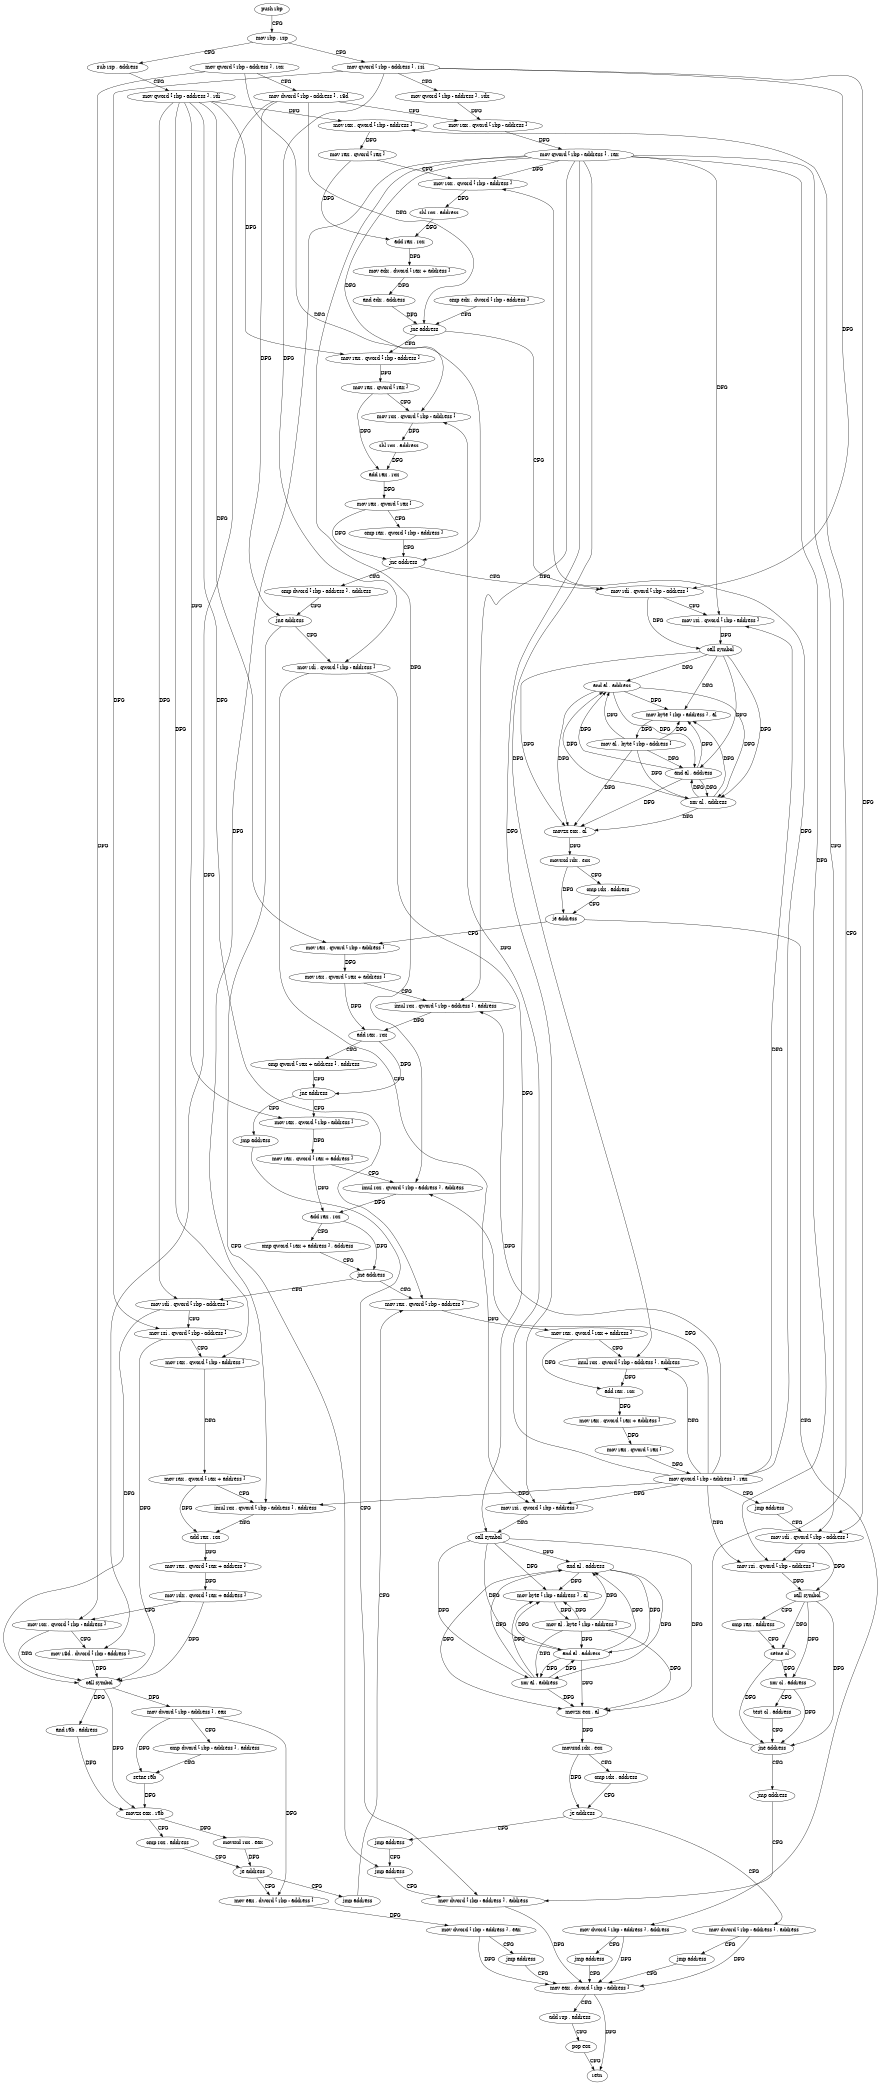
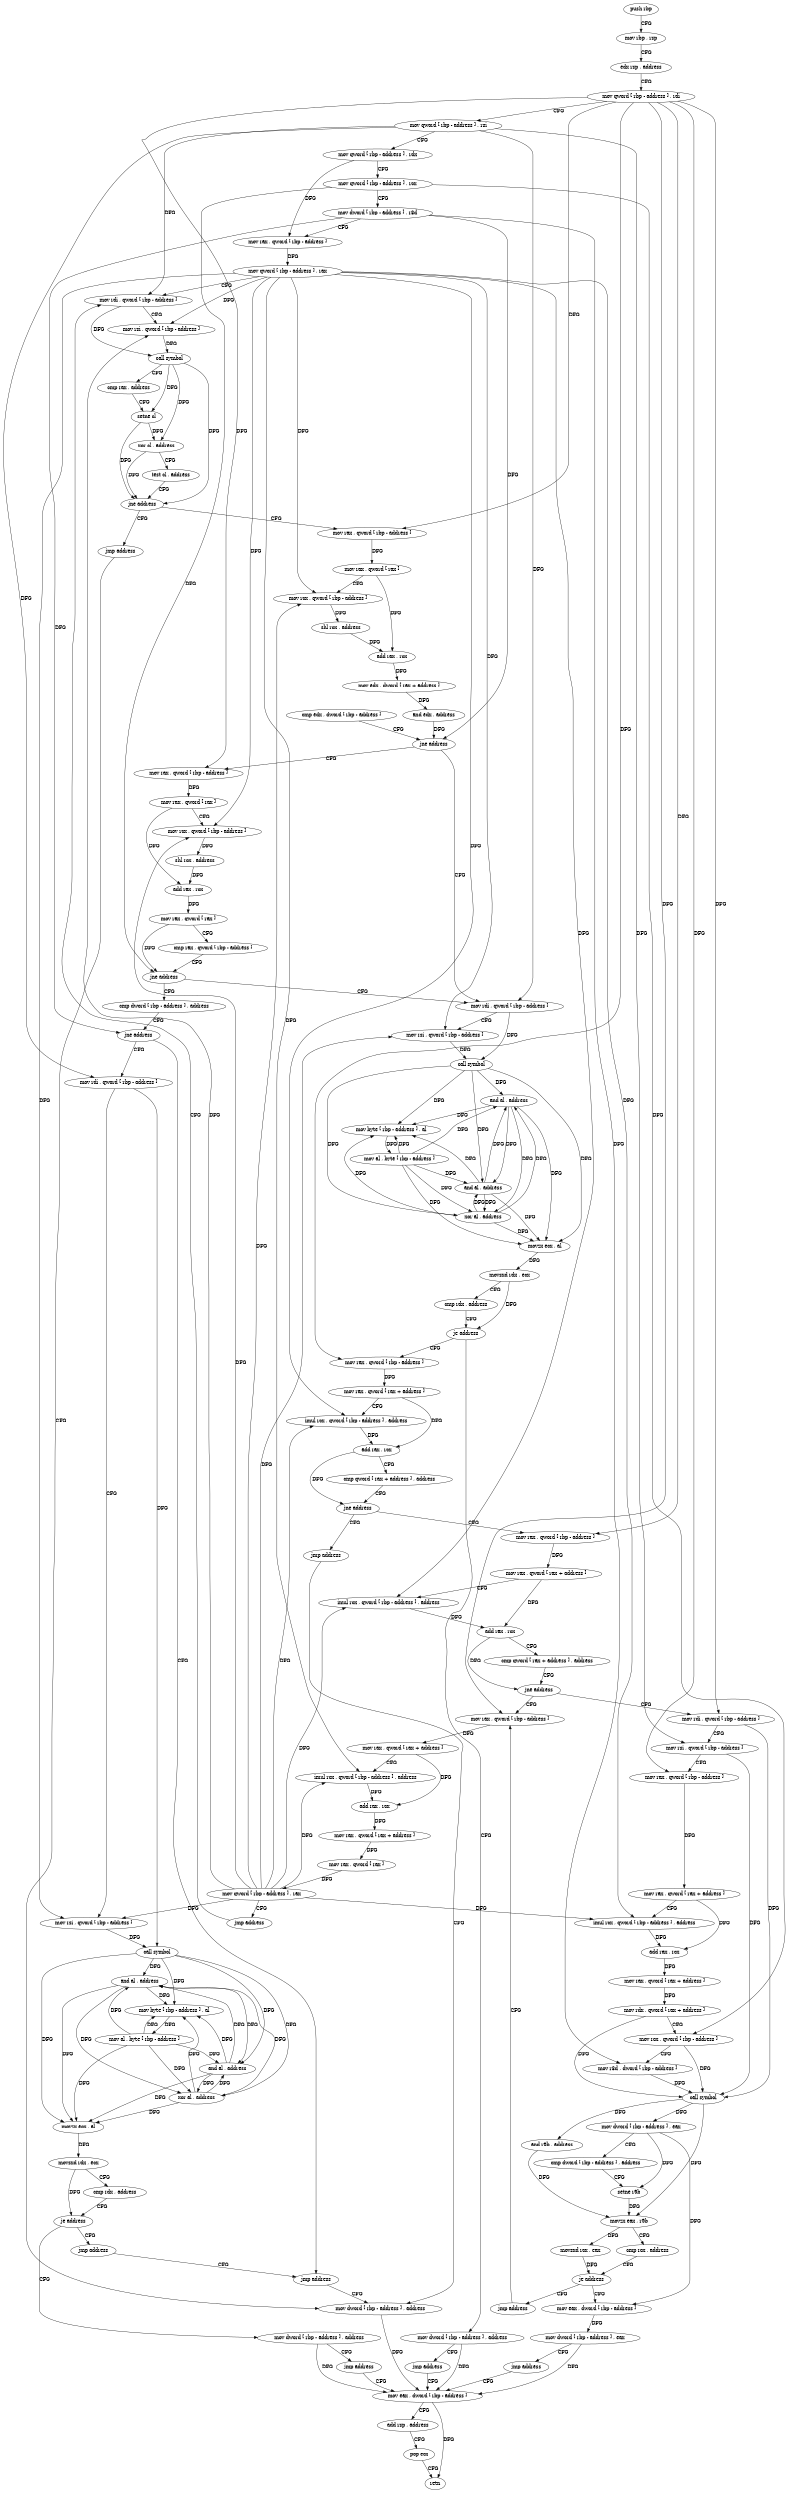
edge "mov rbp , rsp" -> "mov qword [ rbp - address ] , rsi": now "mov qword [ rbp - address ] , rdi" -> "mov qword [ rbp - address ] , rsi"
node "sub rsp , address": label "sub rsp , address" -> "edx rsp , address"
edge "mov qword [ rbp - address ] , rdx" -> "mov qword [ rbp - address ] , rcx": added, label "CFG"
